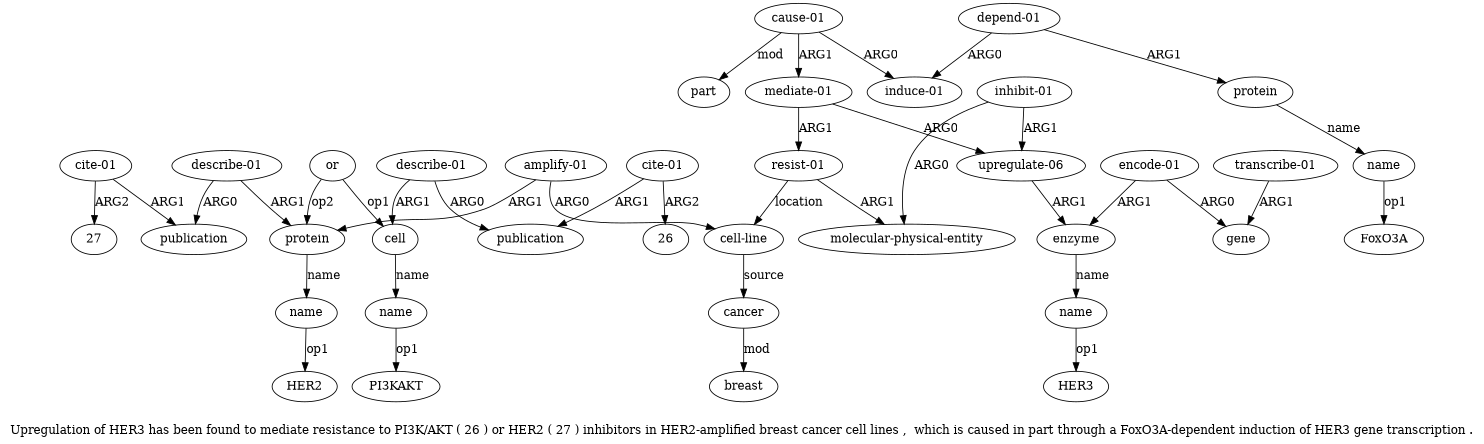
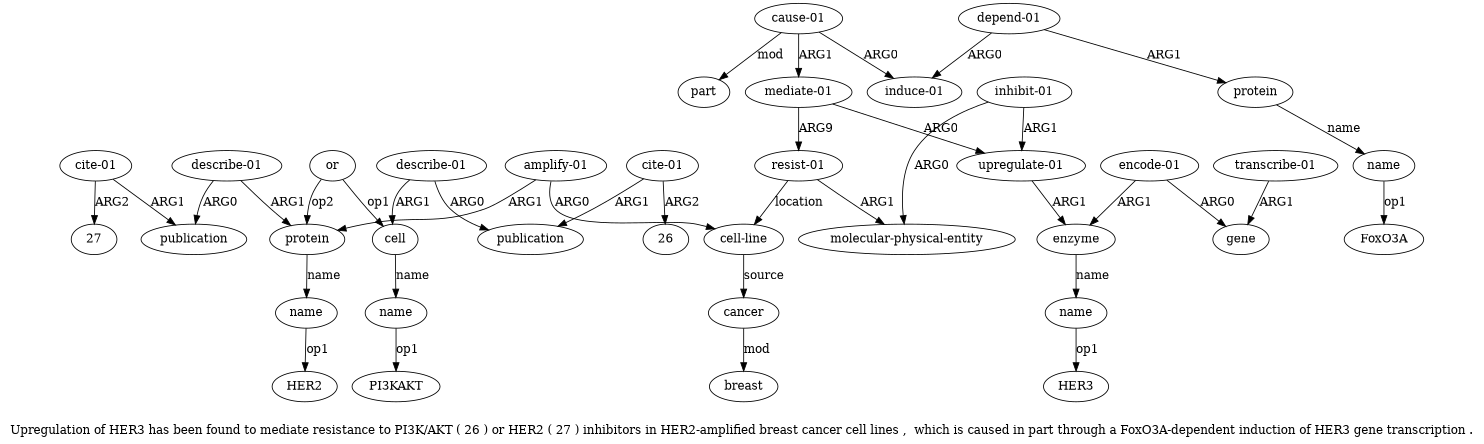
edge "mediate-01" -> "resist-01": label "ARG1" -> "ARG9"
node "upregulate-06": label "upregulate-06" -> "upregulate-01"
